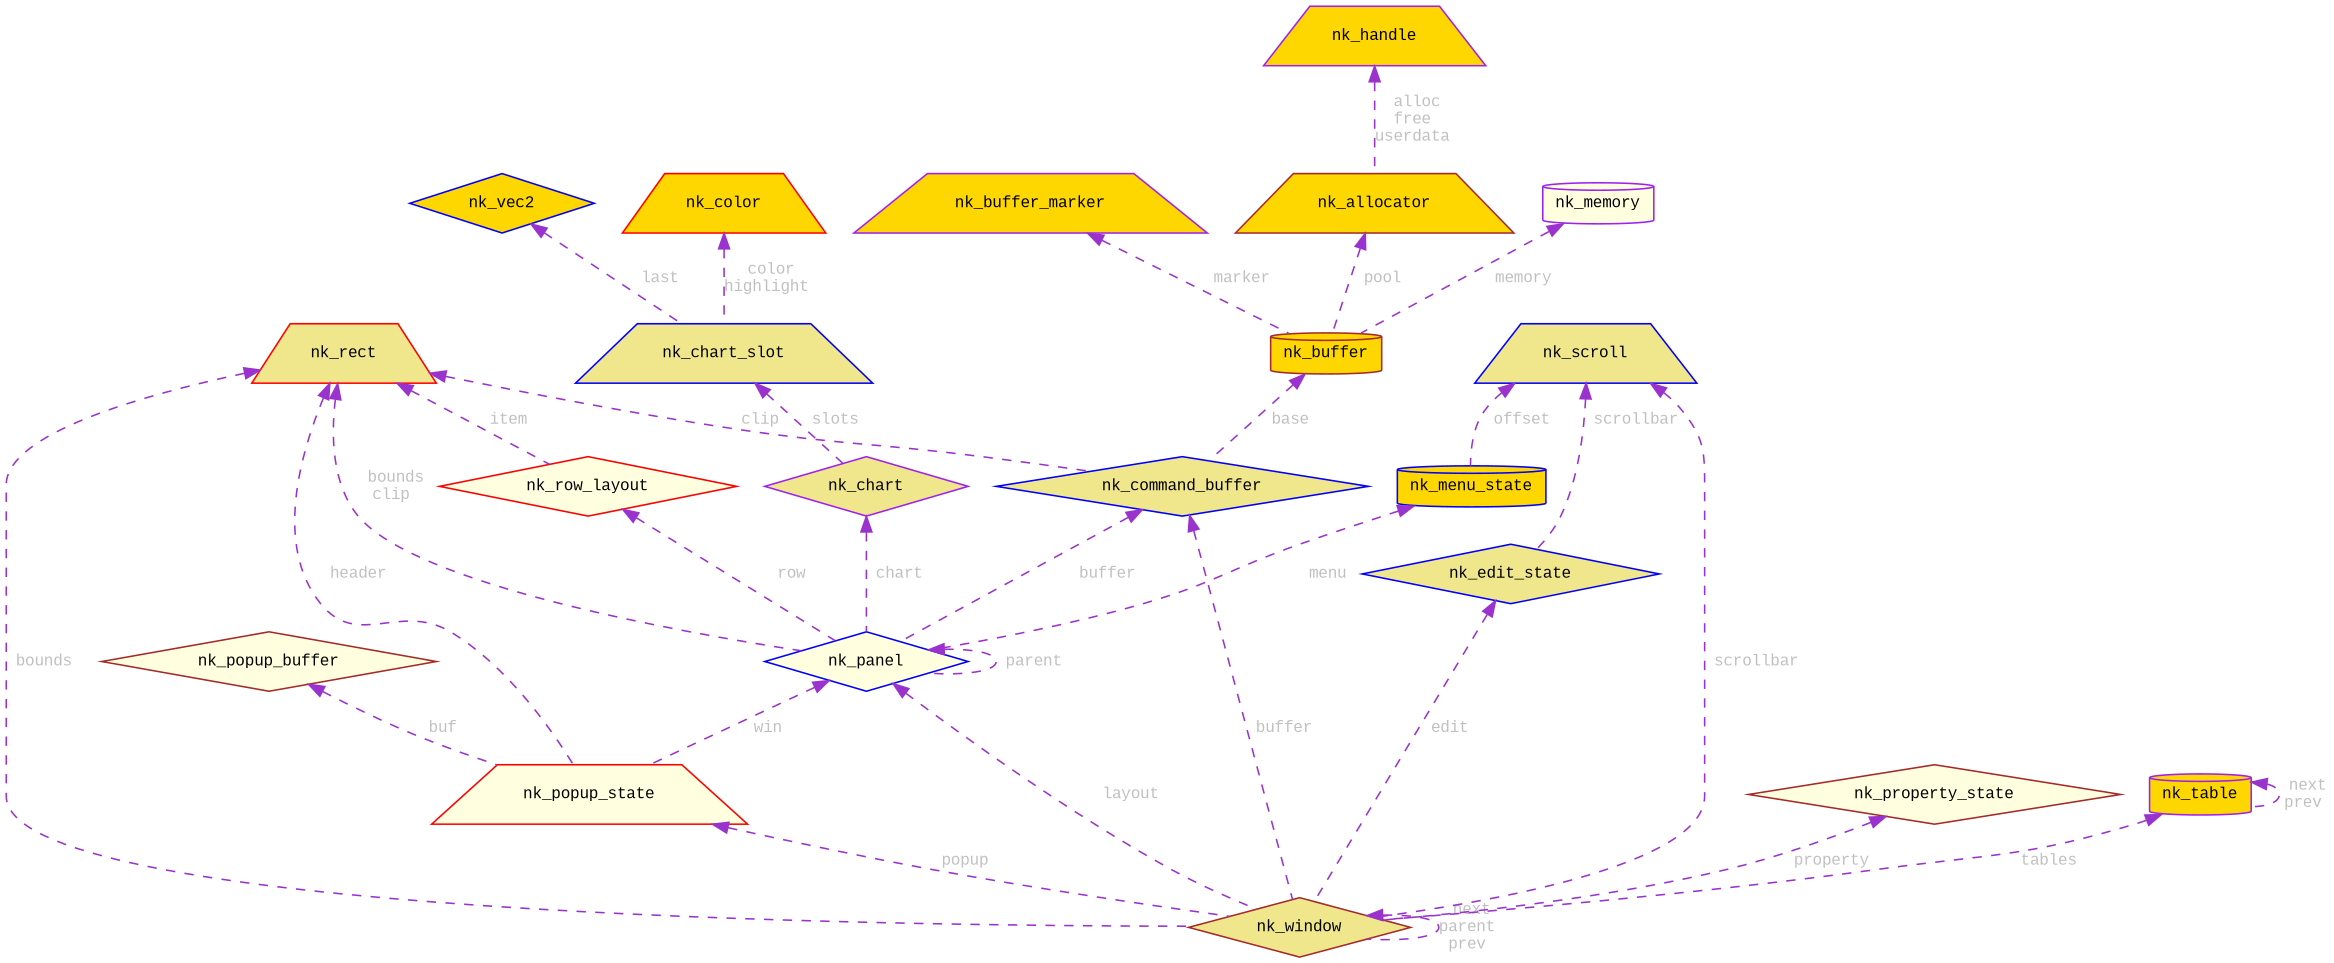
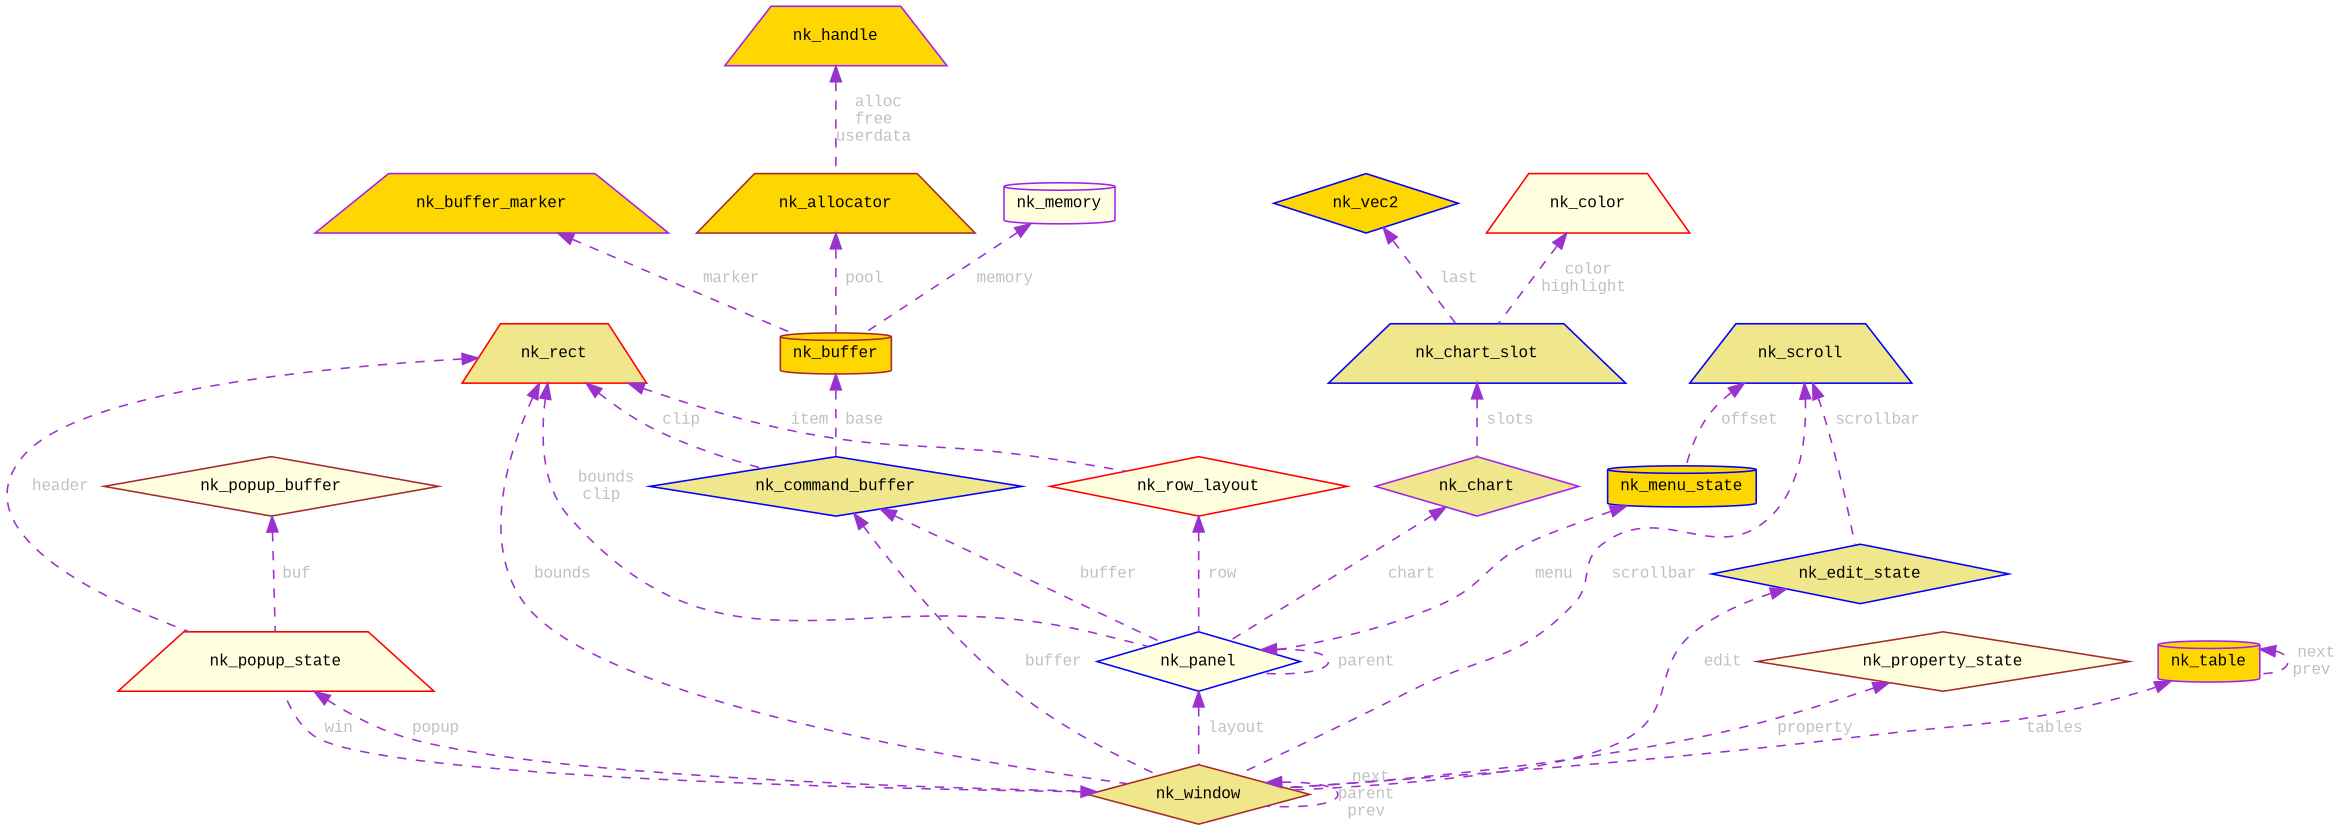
node "nk_color": fillcolor gold -> lightyellow
edge "nk_popup_state" -> "nk_panel": now "nk_popup_state" -> "nk_window"
